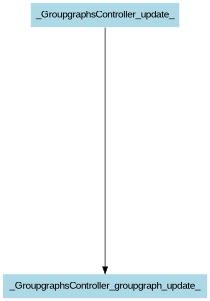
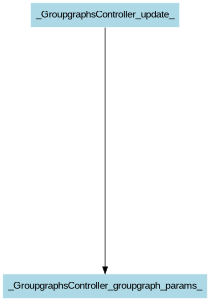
node "_GroupgraphsController_groupgraph_update_": label "_GroupgraphsController_groupgraph_update_" -> "_GroupgraphsController_groupgraph_params_"
